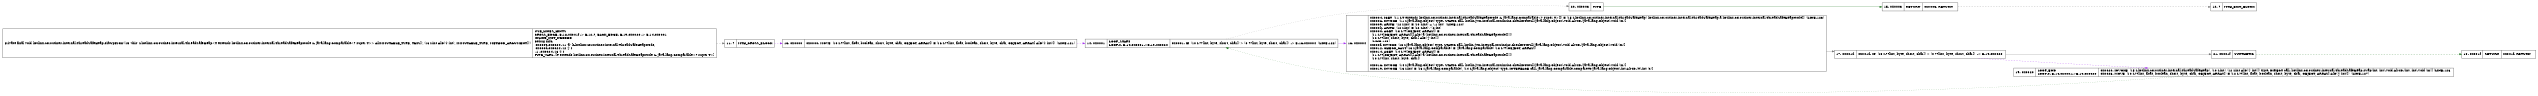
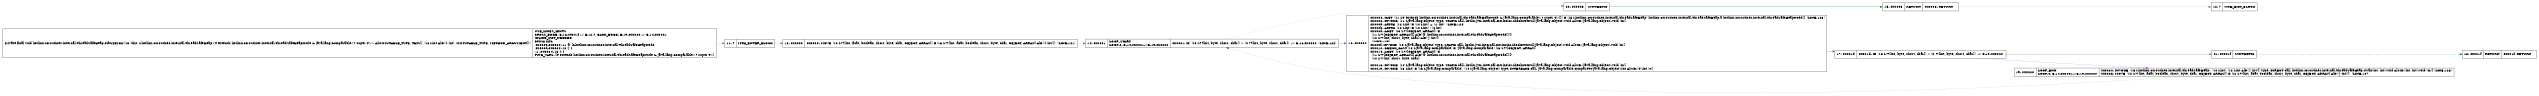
node "20: 0x0003": text "TYPE" -> "SYNTHETIC"
node "11: ?": text "MTH_CROSS_BLOCK" -> "MTH_ENTER_BLOCK"
